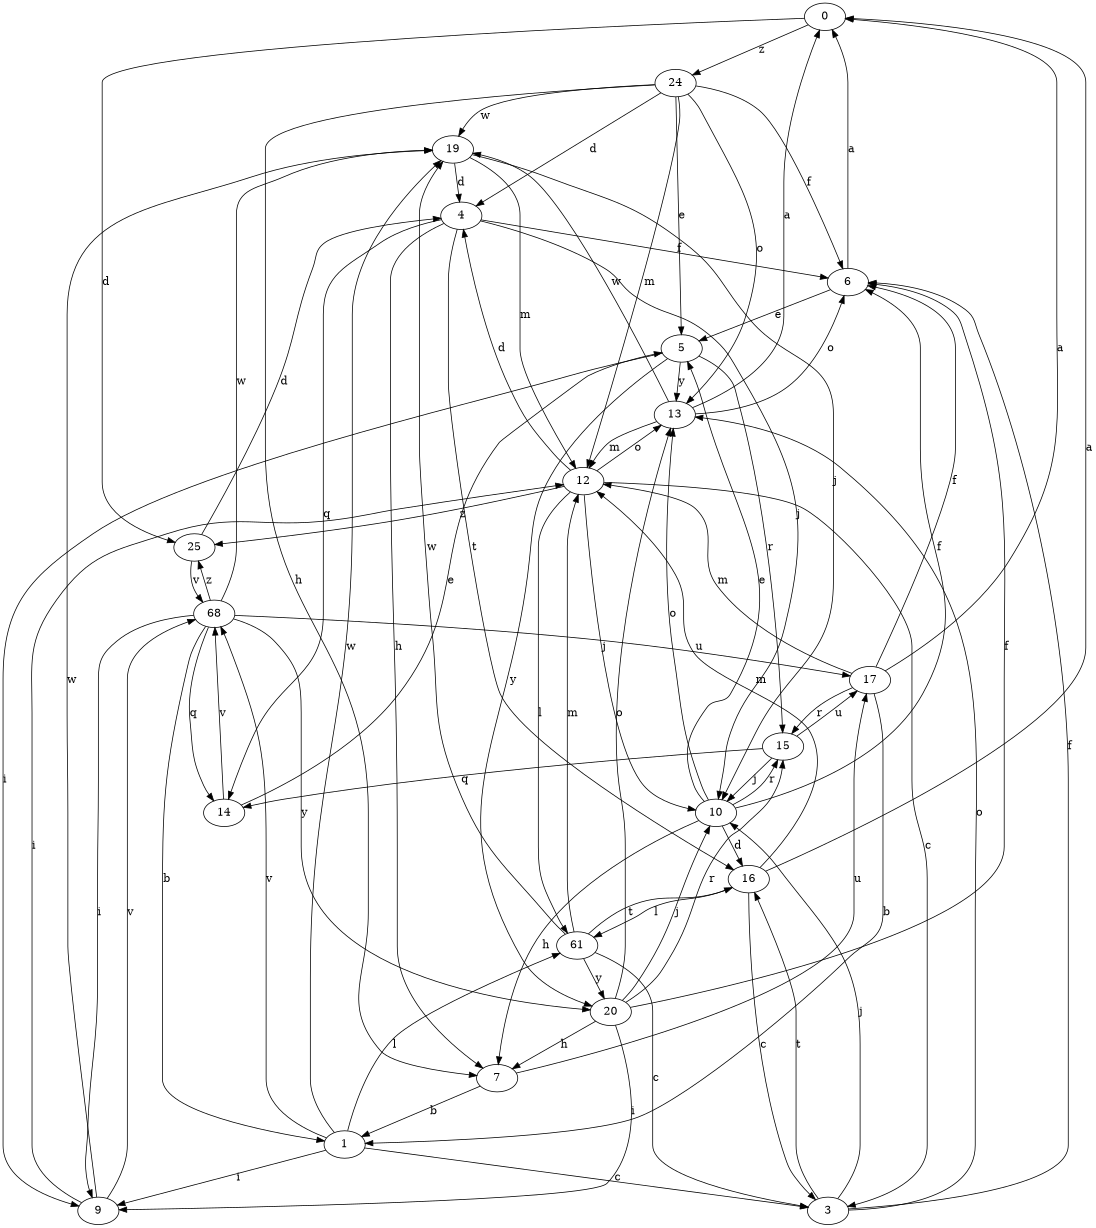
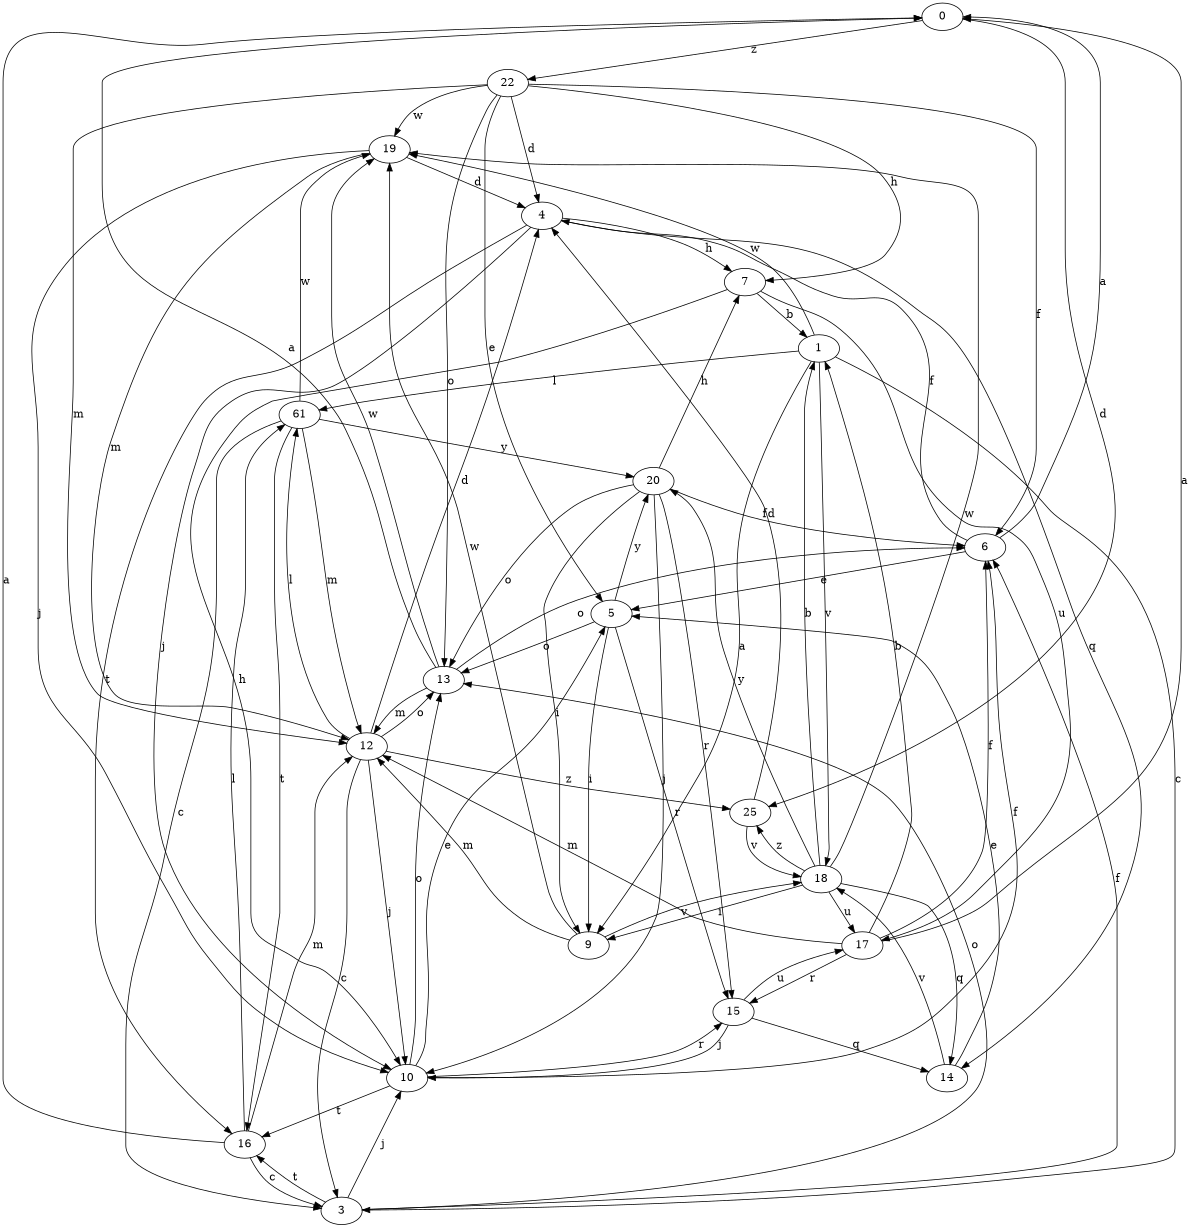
node "24": label "24" -> "22"
edge "4" -> "6": reversed
edge "5" -> "13": label "y" -> "o"
node "68": label "68" -> "18"
edge "9" -> "12": label "i" -> "m"
edge "10" -> "16": label "d" -> "t"
edge "10" -> "7": reversed
edge "1" -> "9": label "i" -> "a"
